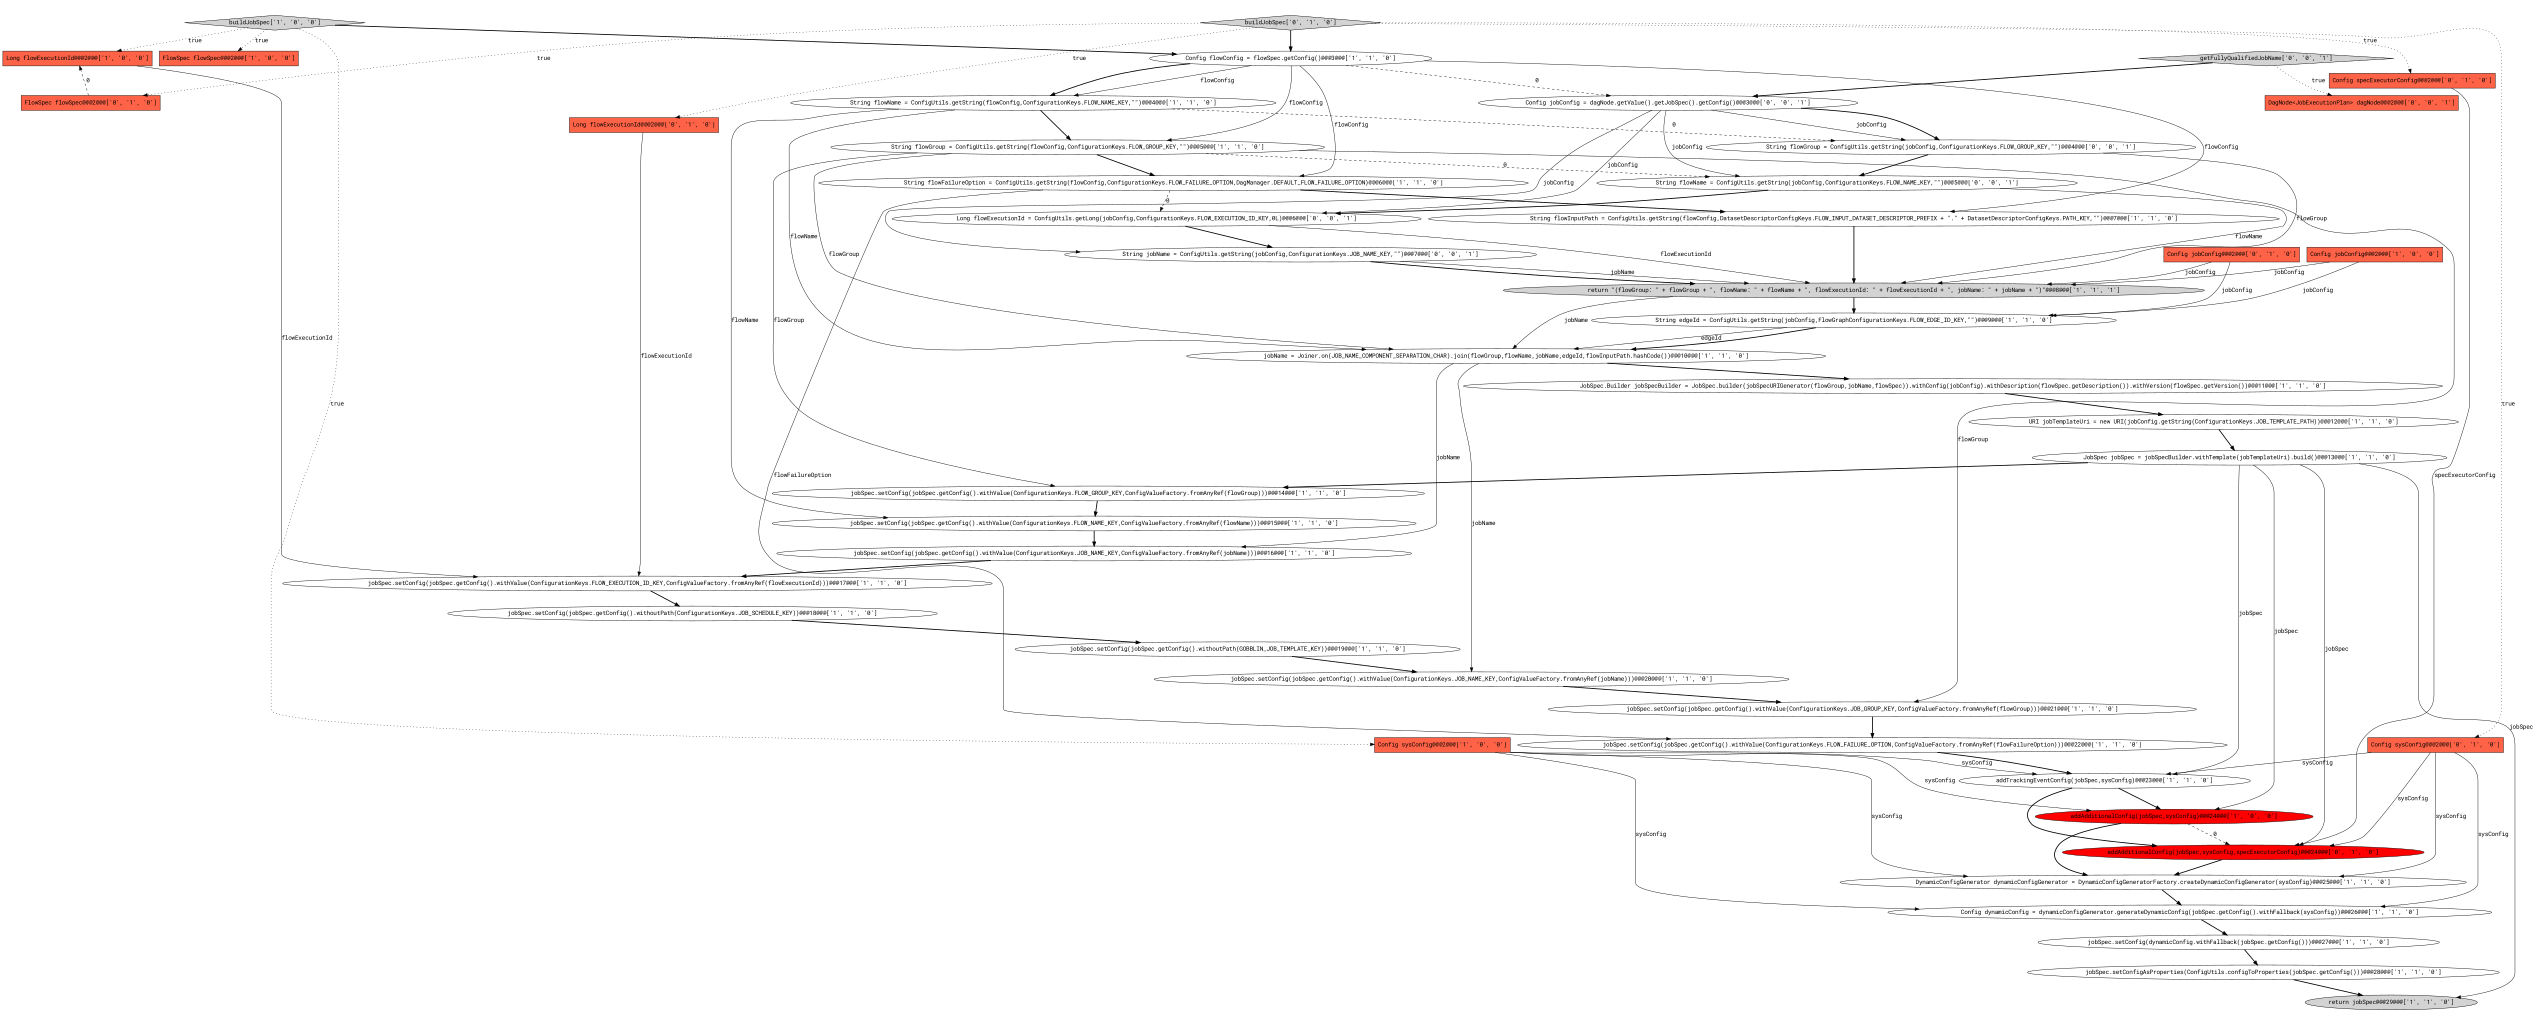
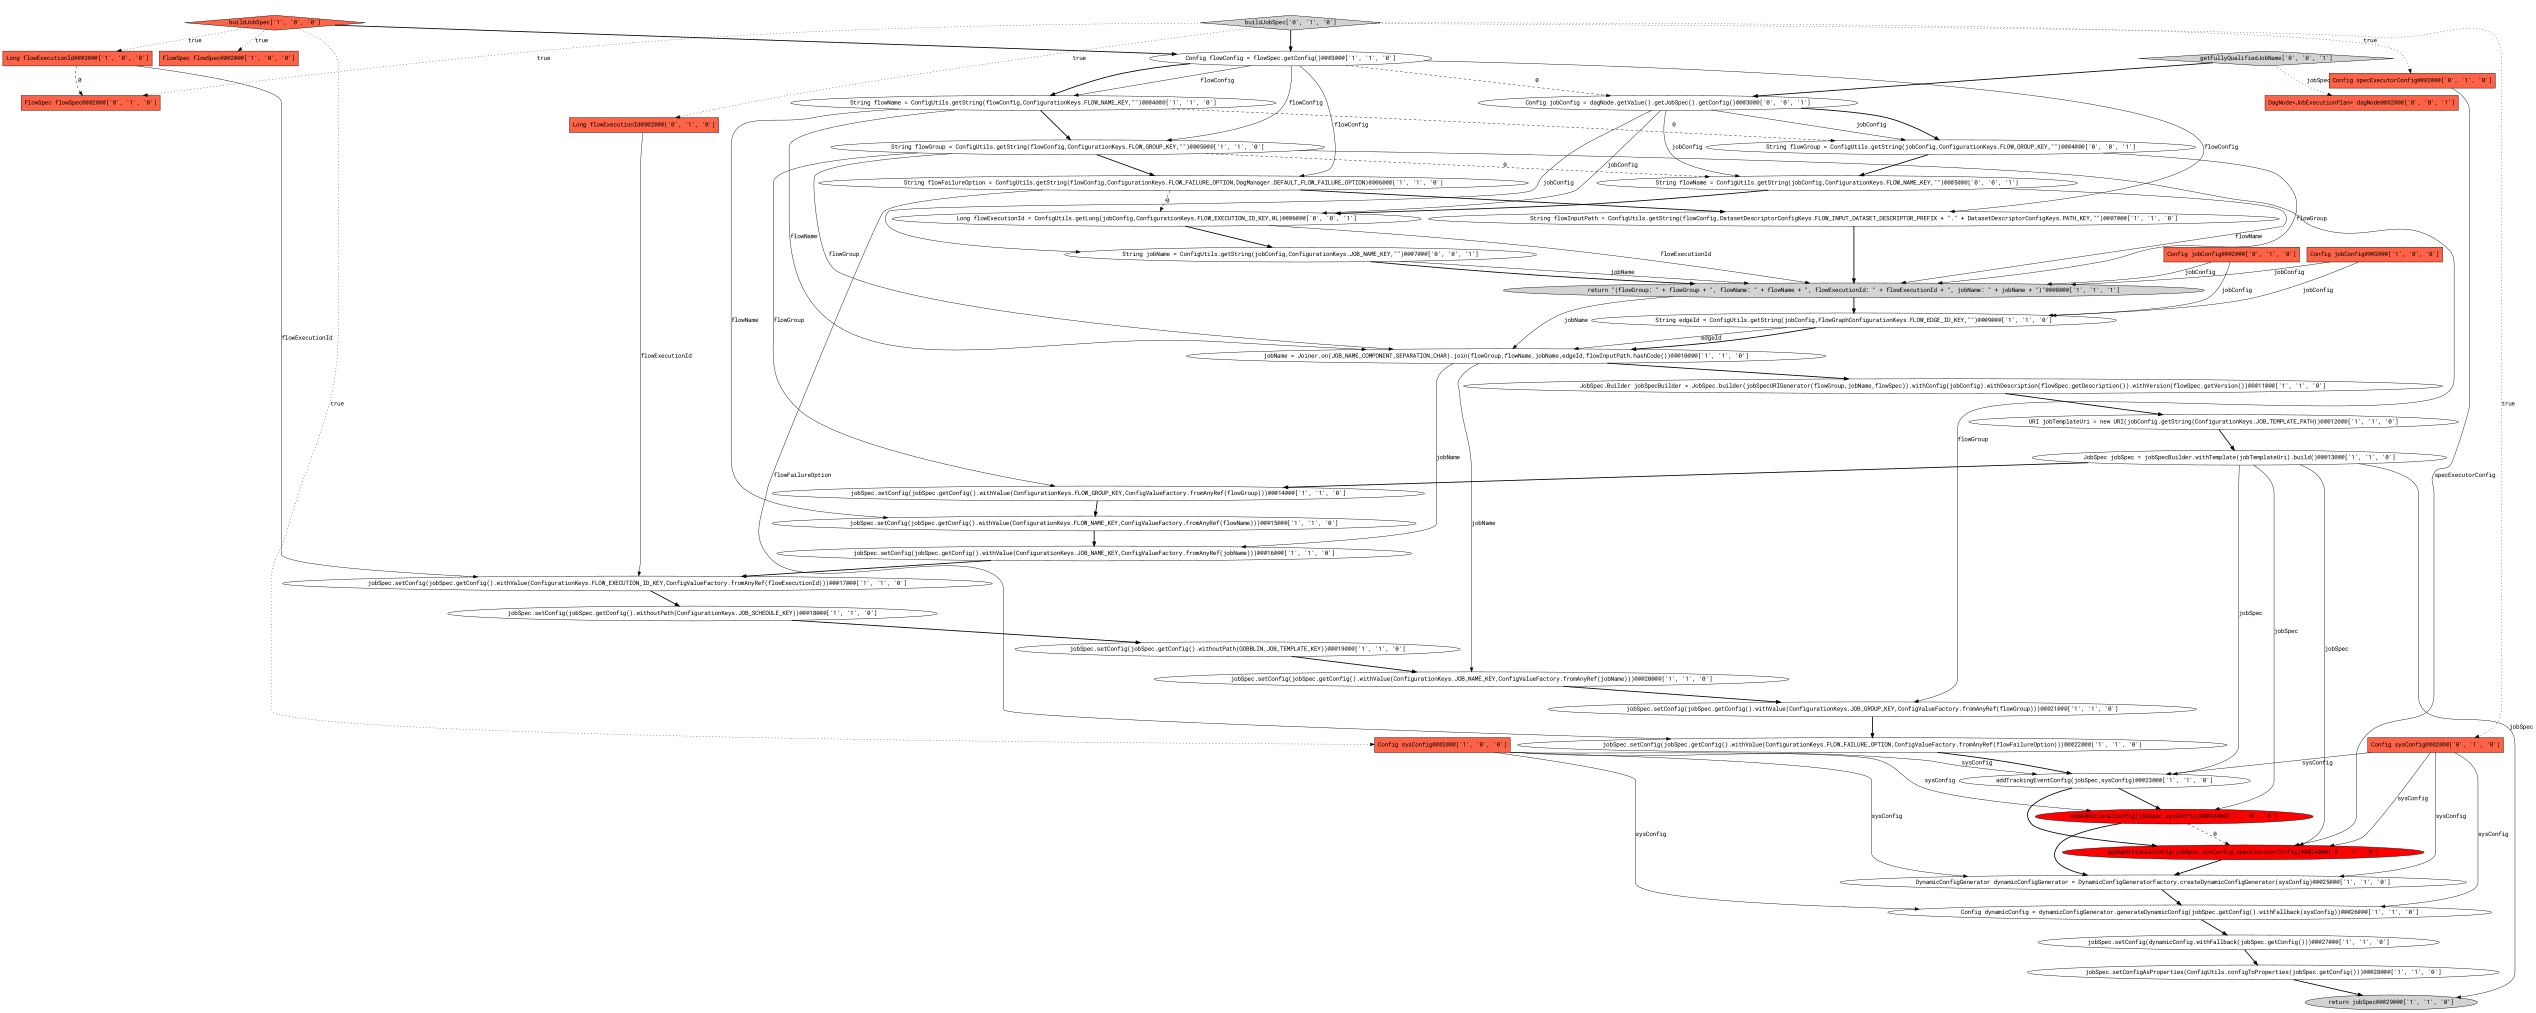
node "buildJobSpec['1', '0', '0']": fillcolor lightgray -> tomato
edge "getFullyQualifiedJobName['0', '0', '1']" -> "DagNode<JobExecutionPlan> dagNode@@@2@@@['0', '0', '1']": label "true" -> "jobSpec"
edge "FlowSpec flowSpec@@@2@@@['0', '1', '0']" -> "Long flowExecutionId@@@2@@@['1', '0', '0']": reversed
